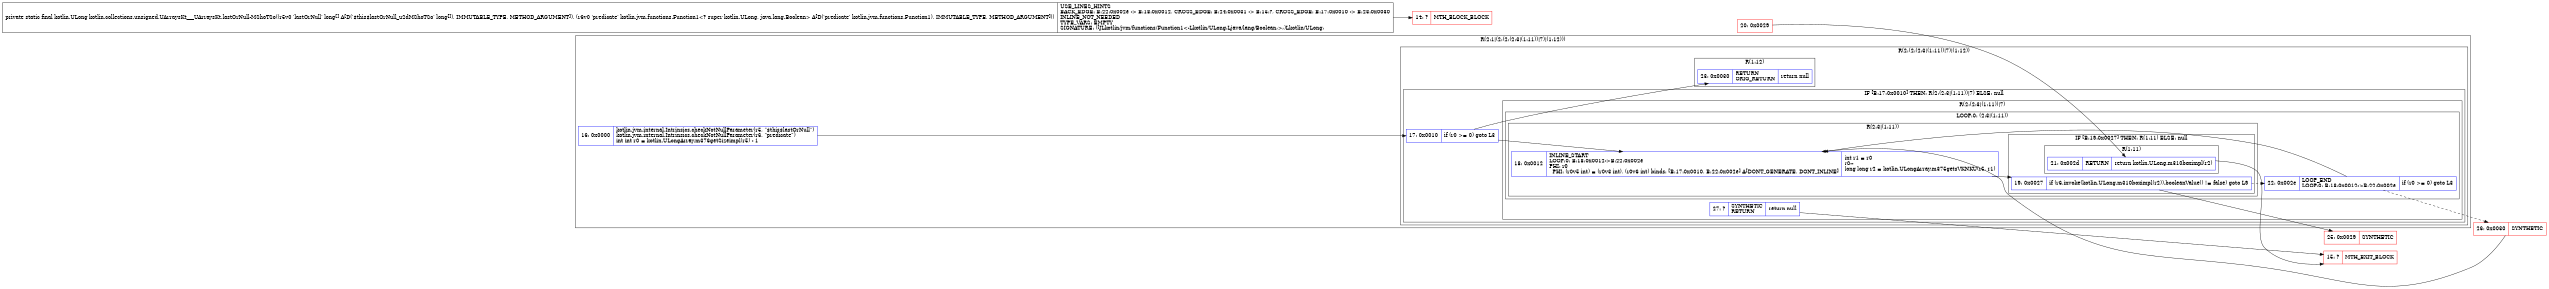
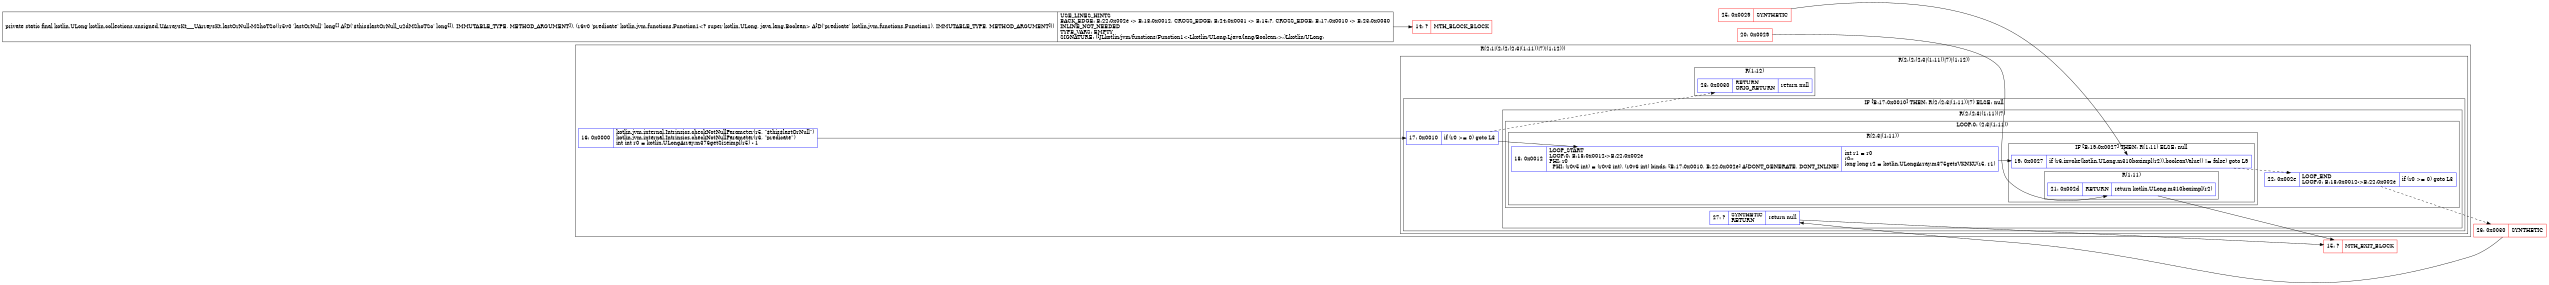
edge "17: 0x0010" -> "23: 0x0030": style solid -> dashed
edge "22: 0x002e" -> "18: 0x0012": removed
node "18: 0x0012": text "INLINE_START" -> "LOOP_START"
edge "19: 0x0027" -> "25: 0x0029": reversed
edge "26: 0x0030" -> "18: 0x0012": now "26: 0x0030" -> "27: ?"
